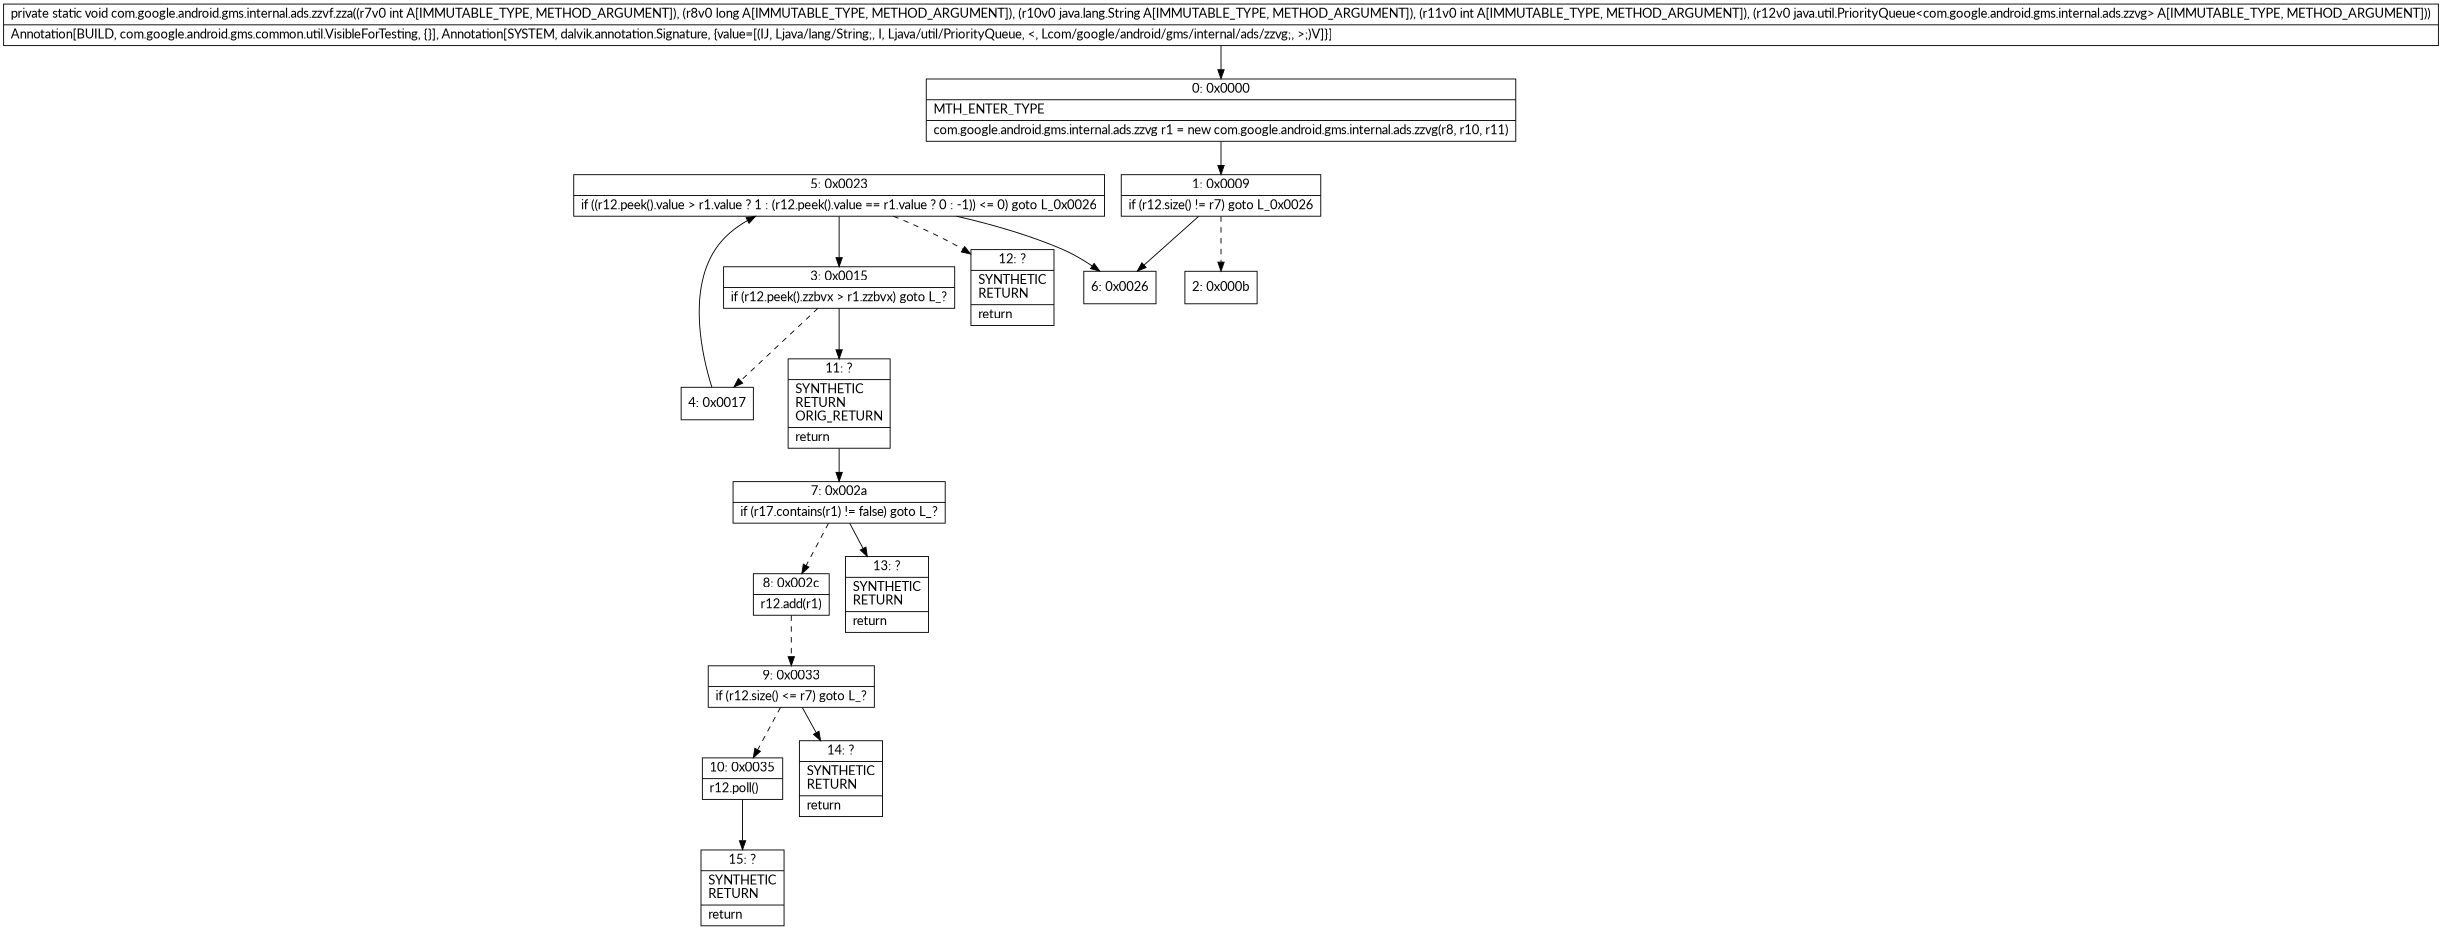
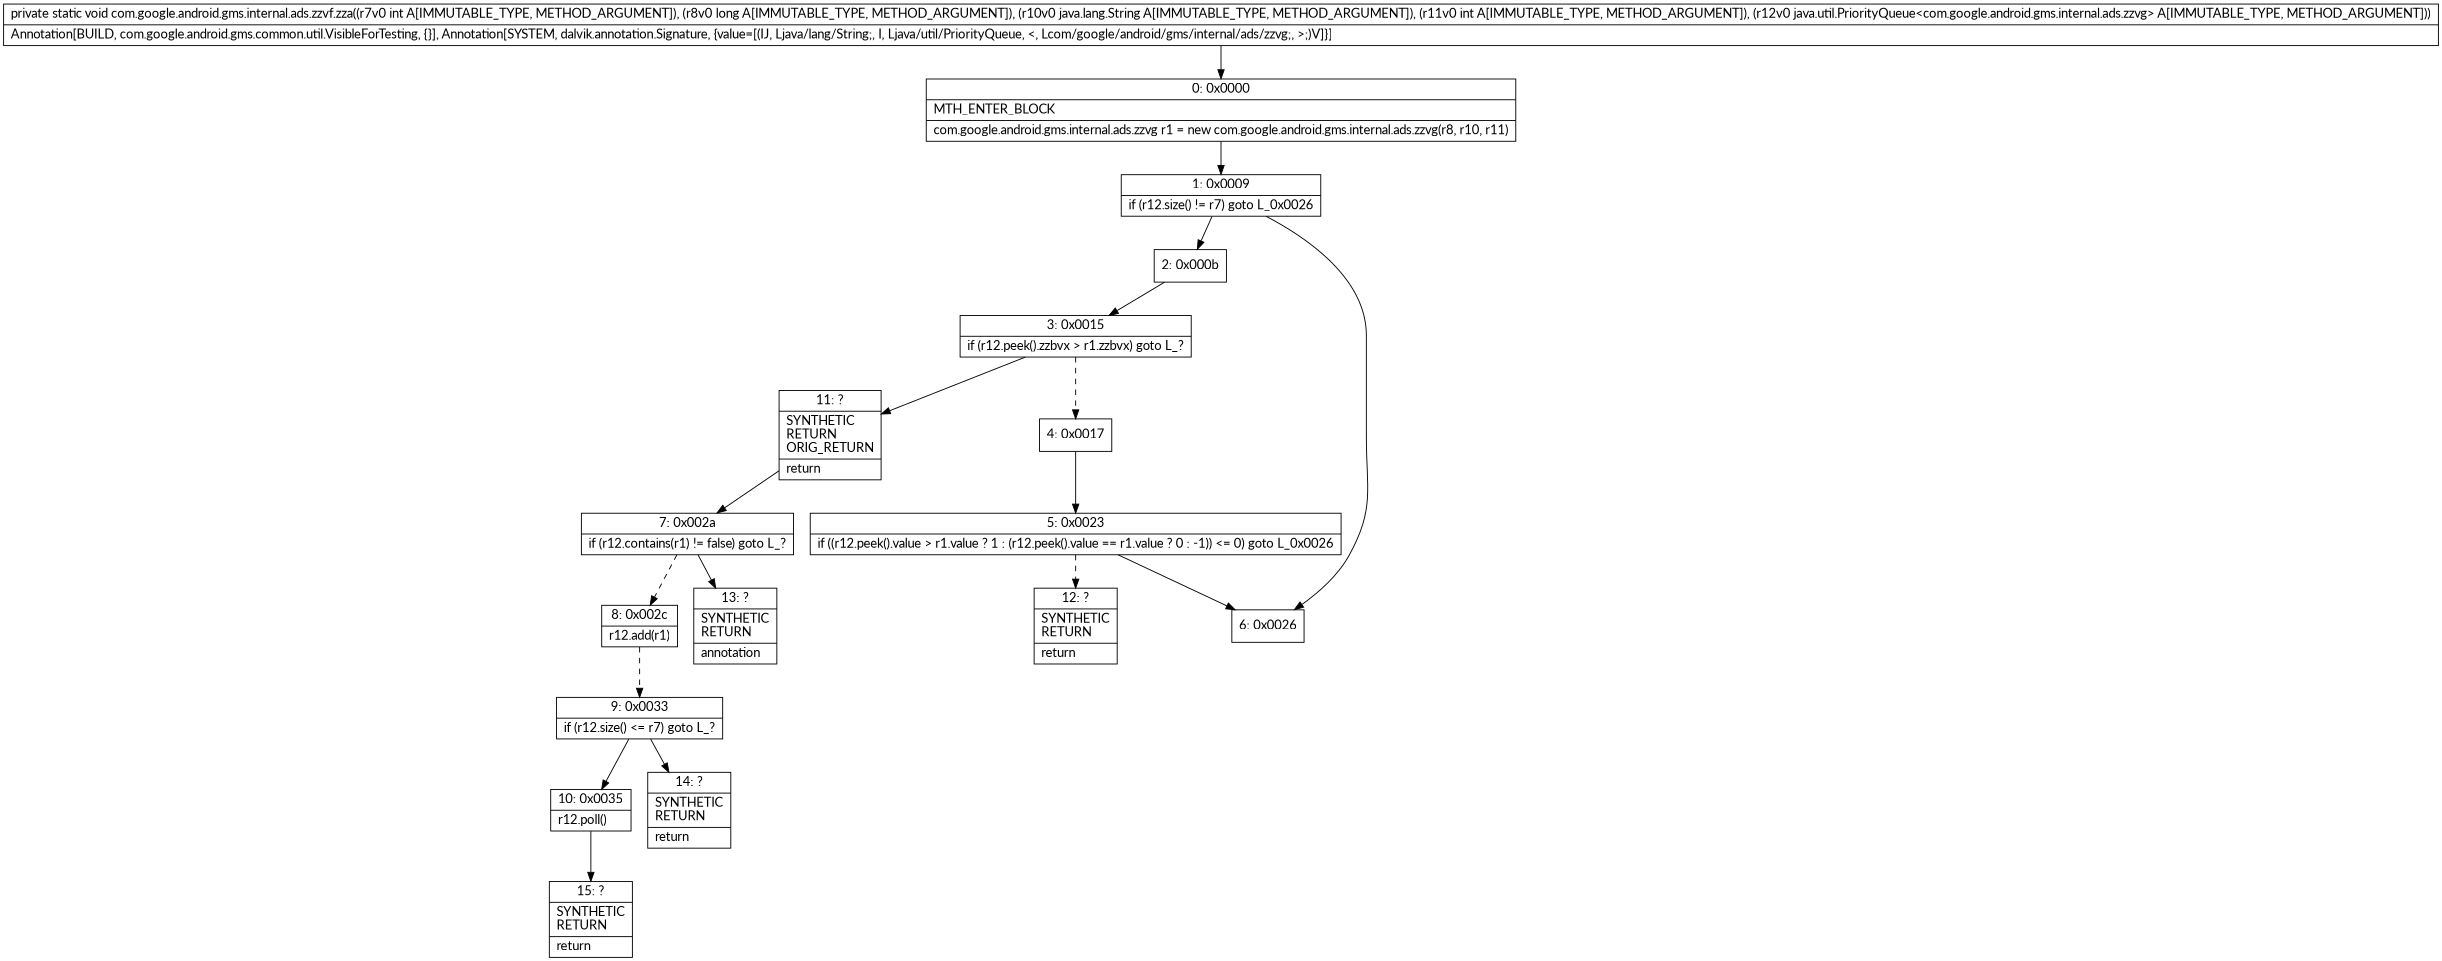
node "0: 0x0000": text "MTH_ENTER_TYPE" -> "MTH_ENTER_BLOCK"
edge "5: 0x0023" -> "3: 0x0015": now "2: 0x000b" -> "3: 0x0015"
edge "1: 0x0009" -> "2: 0x000b": style dashed -> solid
node "7: 0x002a": text "if (r17.contains(r1) != false) goto L_?" -> "if (r12.contains(r1) != false) goto L_?"
node "13: ?": text "return" -> "annotation"
edge "9: 0x0033" -> "10: 0x0035": style dashed -> solid
